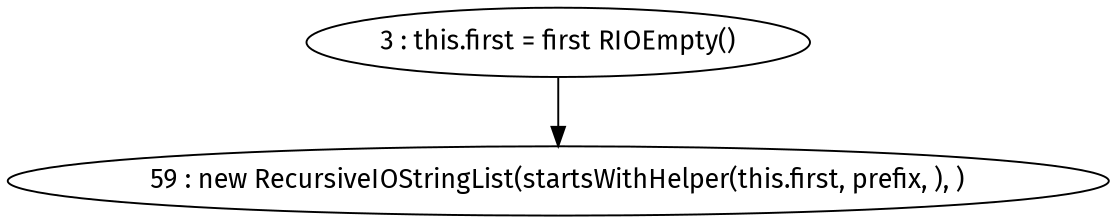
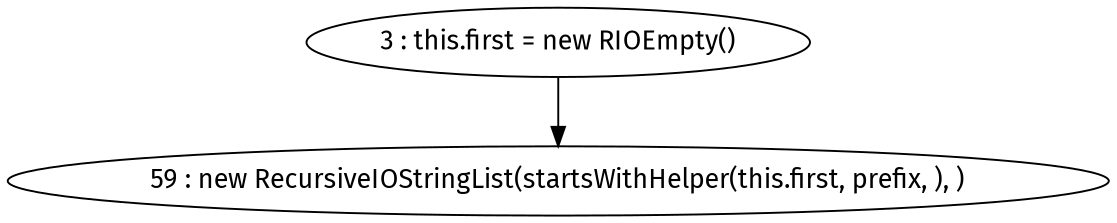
node "3 : this.first = first RIOEmpty()": label "3 : this.first = first RIOEmpty()" -> "3 : this.first = new RIOEmpty()"
